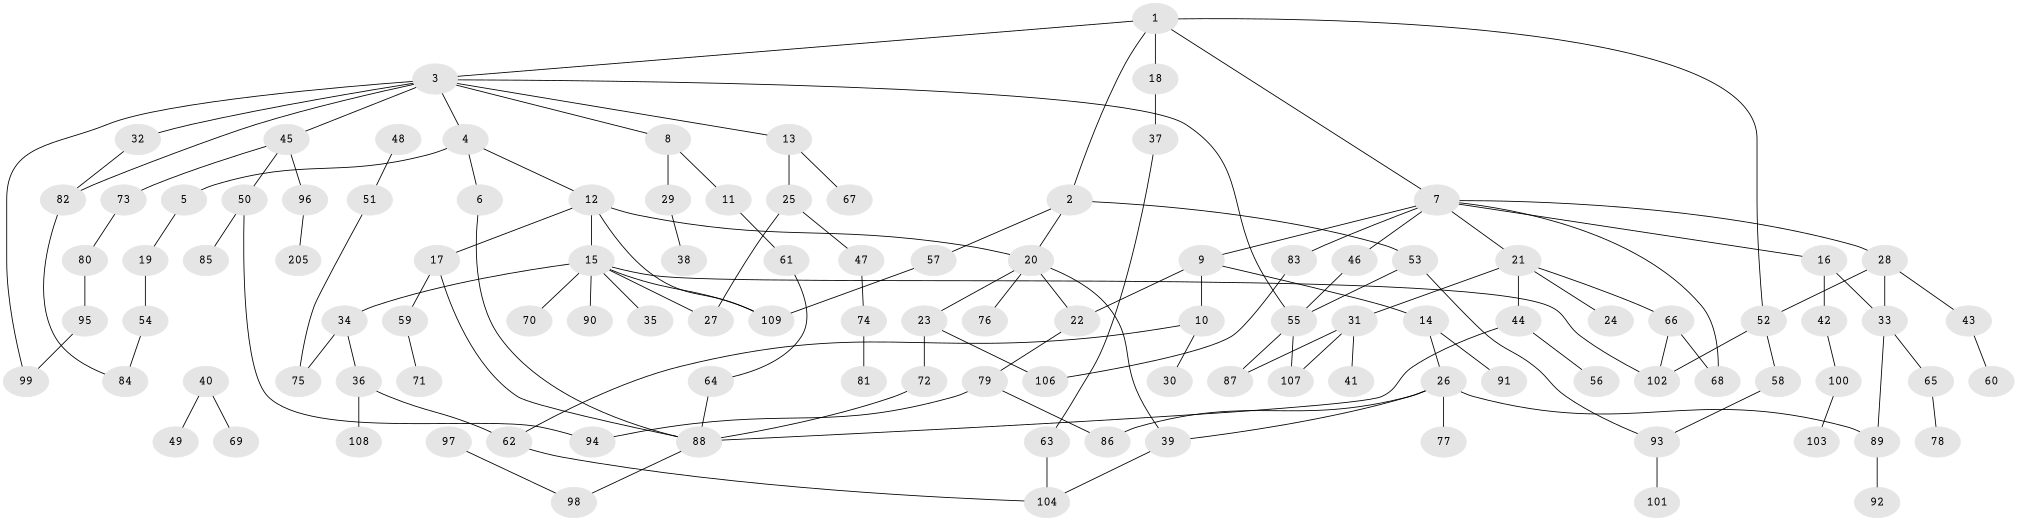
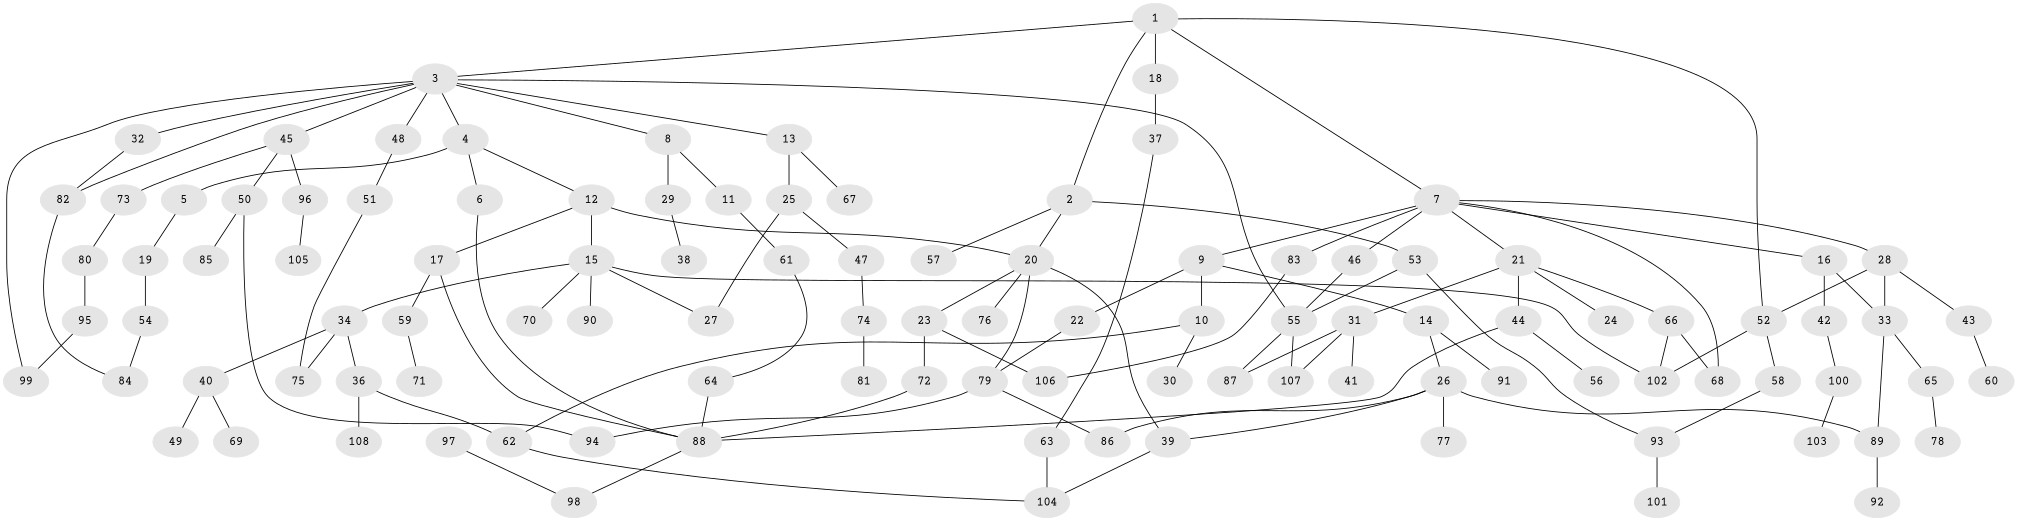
edge "3" -- "48": added
node "205": label "205" -> "105"
edge "20" -- "22": now "20" -- "79"
node "35": removed
node "109": removed
edge "34" -- "40": added
